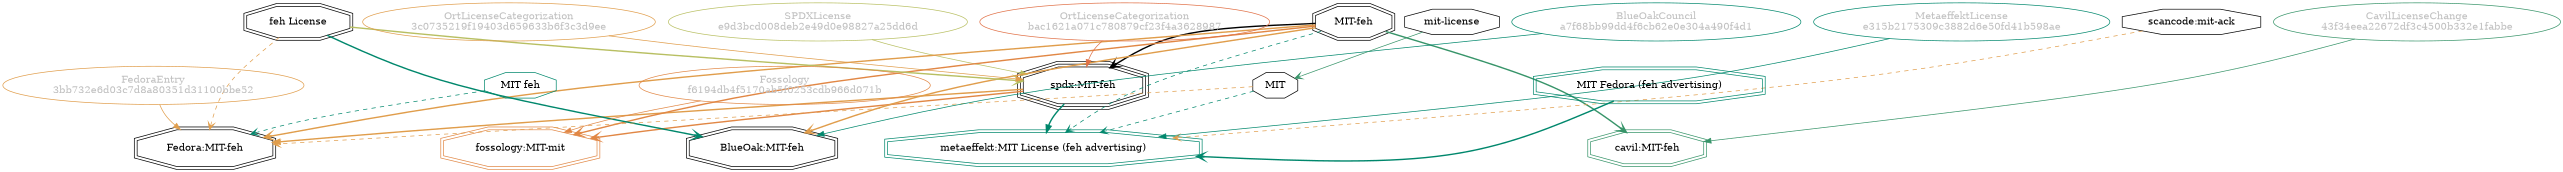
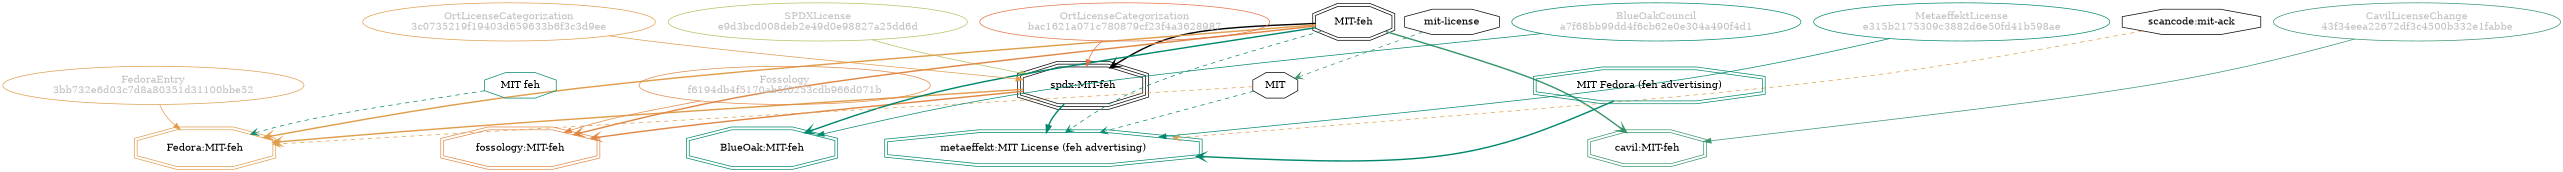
node "feh License": removed
edge "mit-license" -> "MIT": style solid -> dashed
edge "MIT-feh" -> "BlueOak:MIT-feh": color #e09d4b -> #00876c
edge "spdx:MIT-feh" -> "Fedora:MIT-feh": arrowhead normal -> vee
node "Fedora:MIT-feh": color black -> #e09d4b
node "fossology:MIT-mit": label "fossology:MIT-mit" -> "fossology:MIT-feh"
node "BlueOak:MIT-feh": color black -> #00876c
